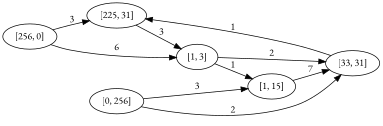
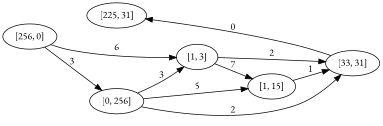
edge "[256, 0]" -> "[225, 31]": now "[256, 0]" -> "[0, 256]"
edge "[33, 31]" -> "[225, 31]": label "1" -> "0"
edge "[225, 31]" -> "[1, 3]": now "[0, 256]" -> "[1, 3]"
edge "[1, 3]" -> "[1, 15]": label "1" -> "7"
edge "[1, 15]" -> "[33, 31]": label "7" -> "1"
edge "[0, 256]" -> "[1, 15]": label "3" -> "5"
